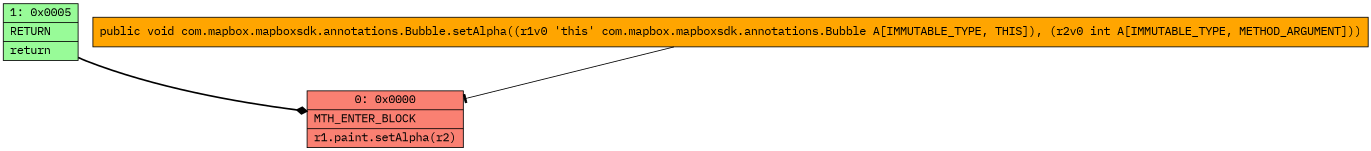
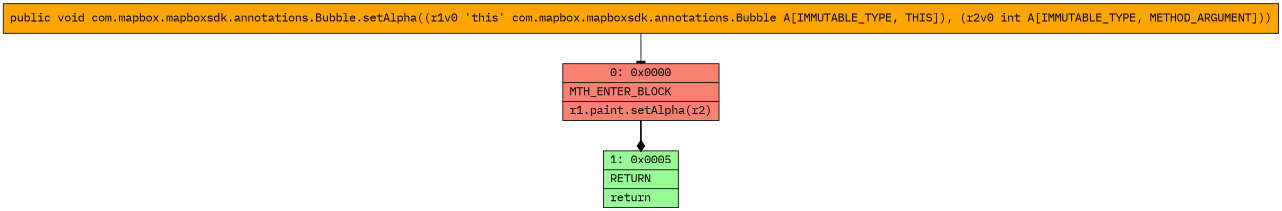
edge "1: 0x0005" -> "0: 0x0000": reversed
